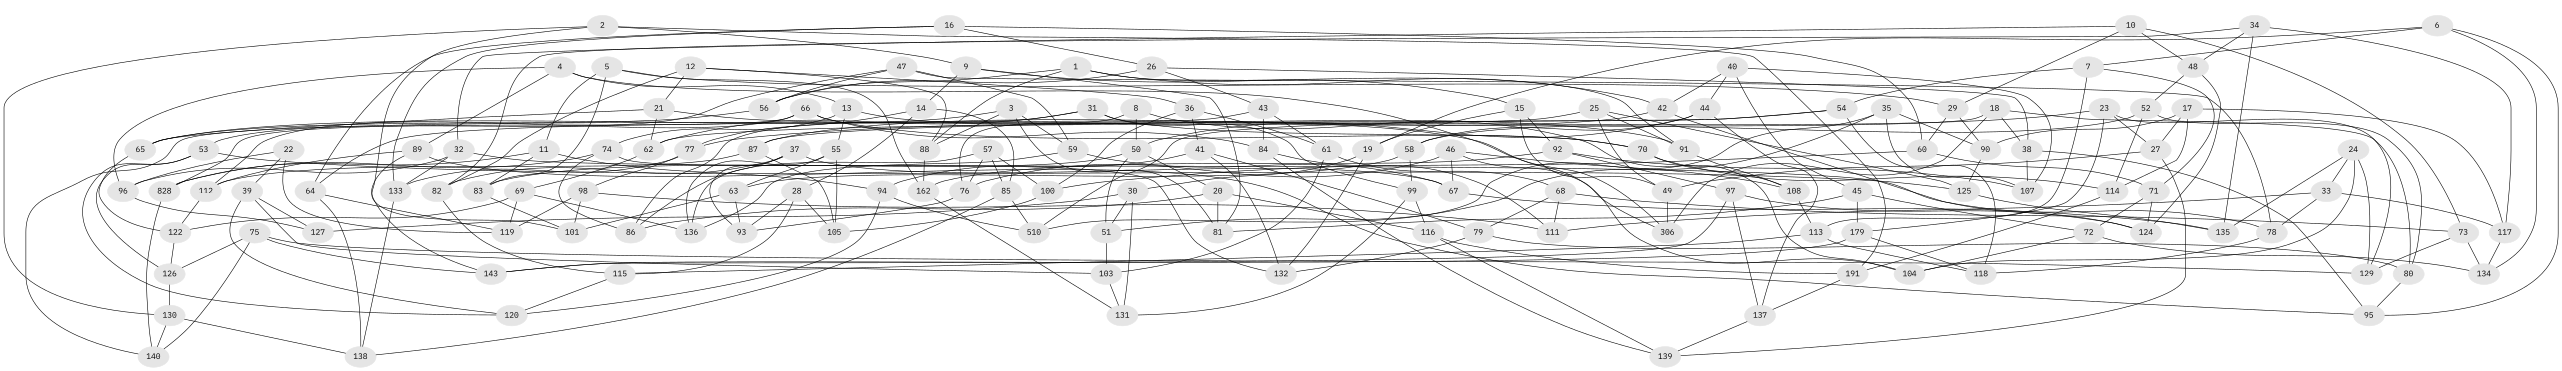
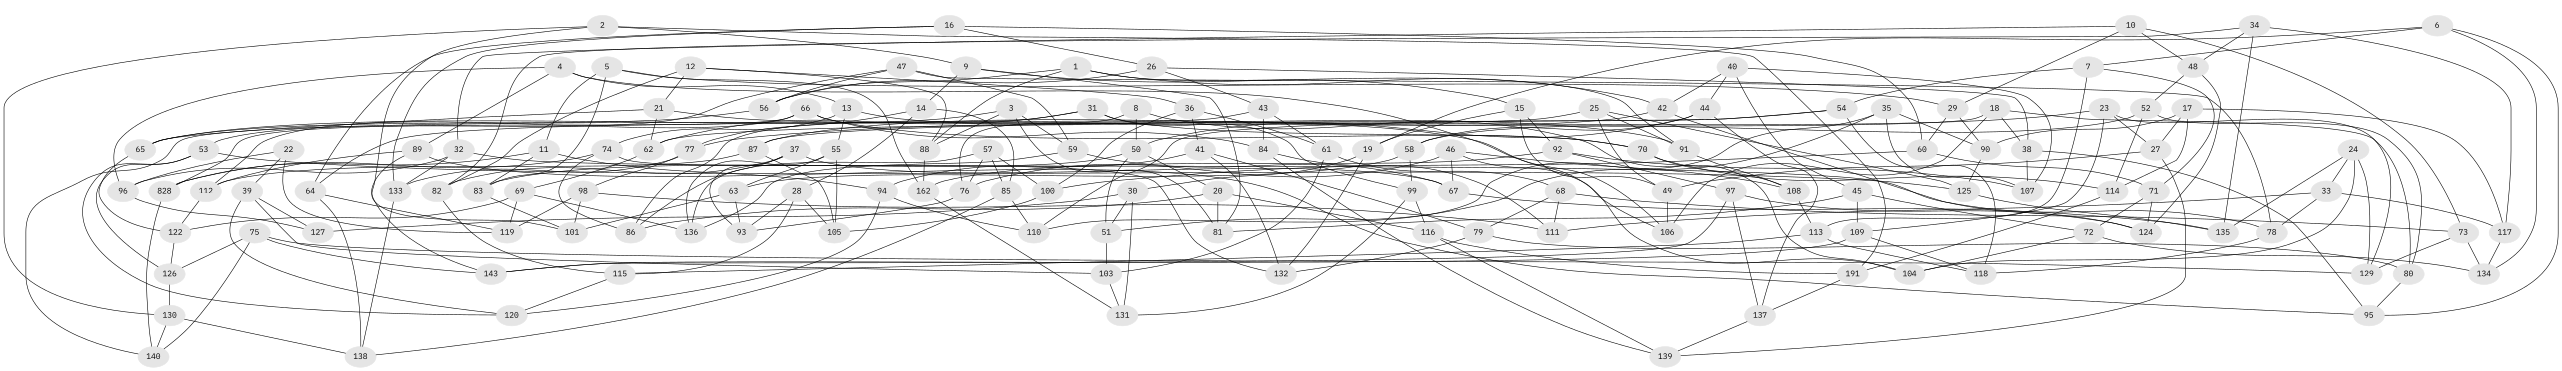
node "510": label "510" -> "110"
node "306": label "306" -> "106"
node "179": label "179" -> "109"
